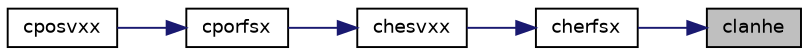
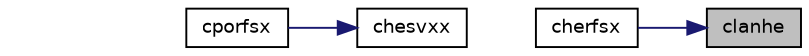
node "cposvxx": removed
edge "chesvxx" -> "cherfsx": removed
